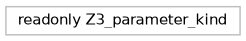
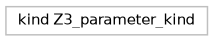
node "readonly Z3_parameter_kind": label "readonly Z3_parameter_kind" -> "kind Z3_parameter_kind"
